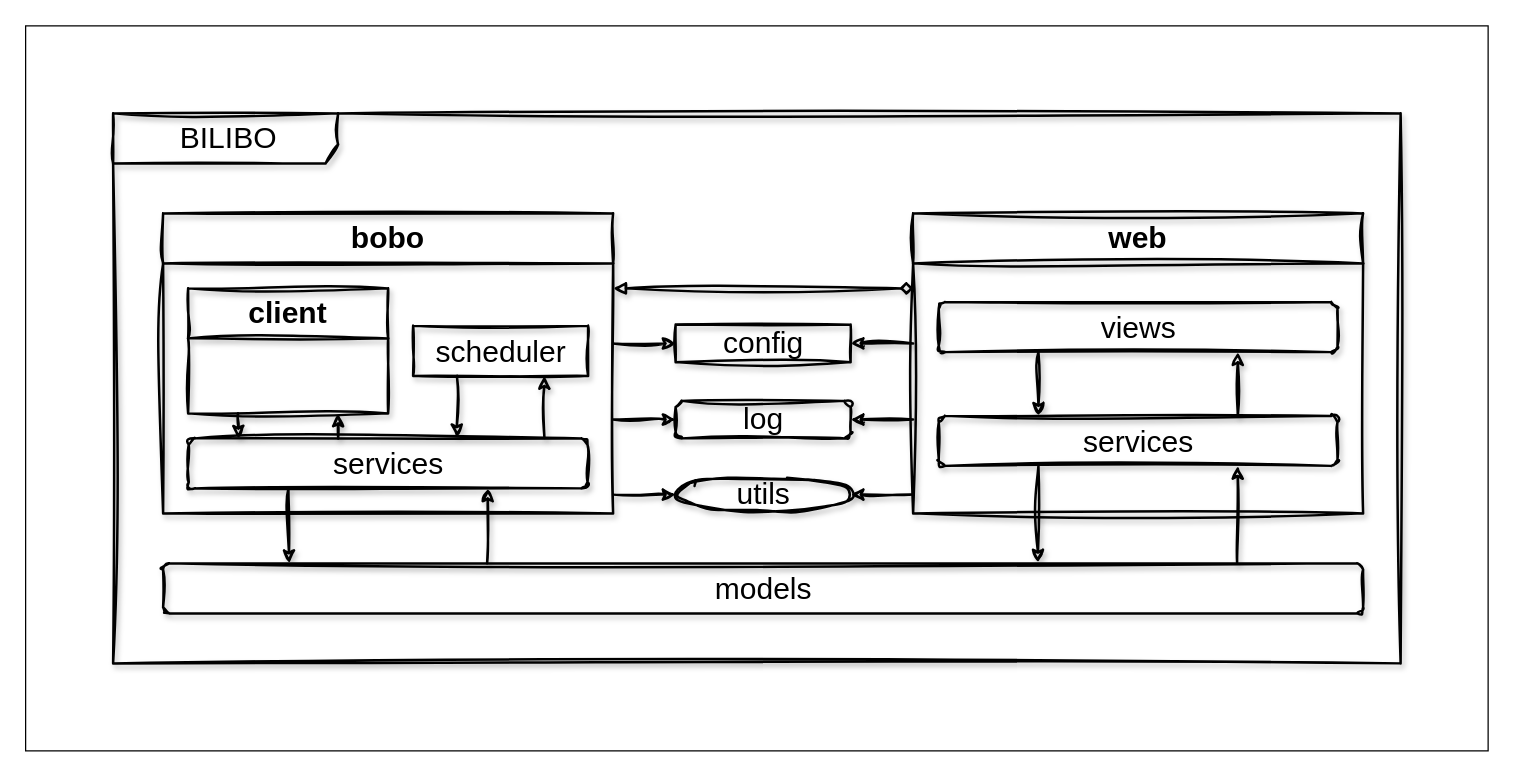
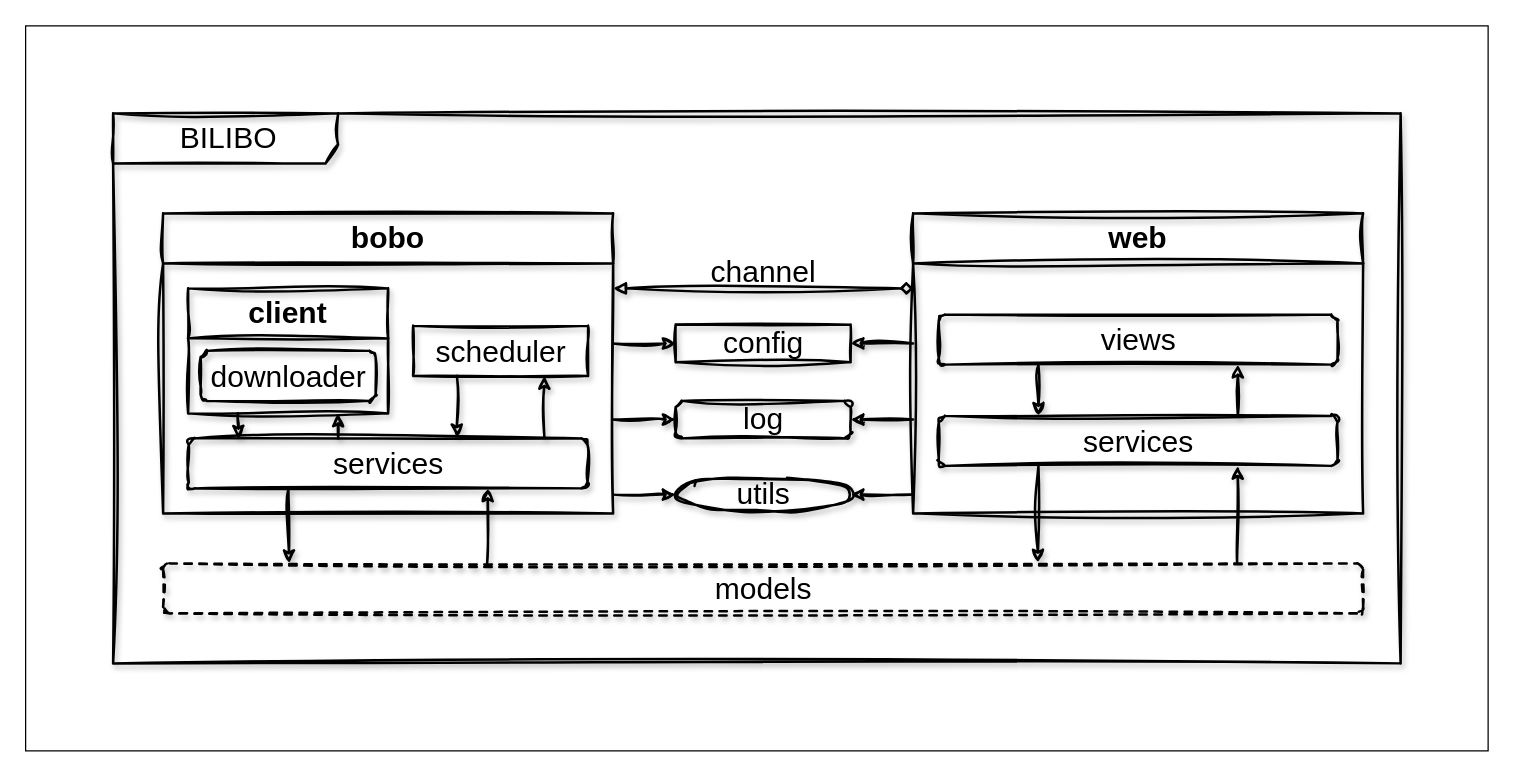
node "channel": added
node "views": moved (1138, 327) -> (1138, 339)
node "downloader": added
node "models": style solid -> dashed
